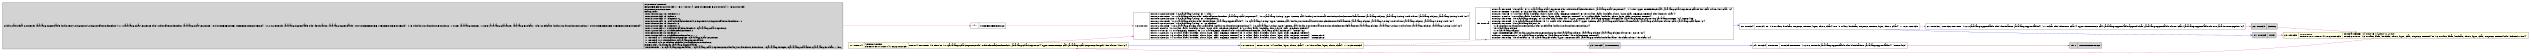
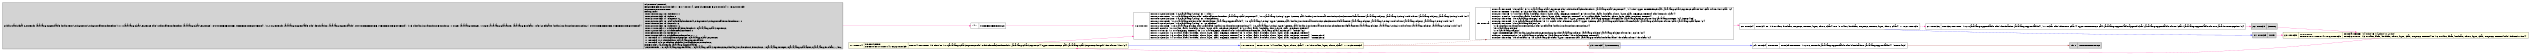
edge "19: 0x001a" -> "20: 0x0034": color blue -> deeppink
node "17: 0x0014": text "STATIC_START" -> "LOOP_START"
